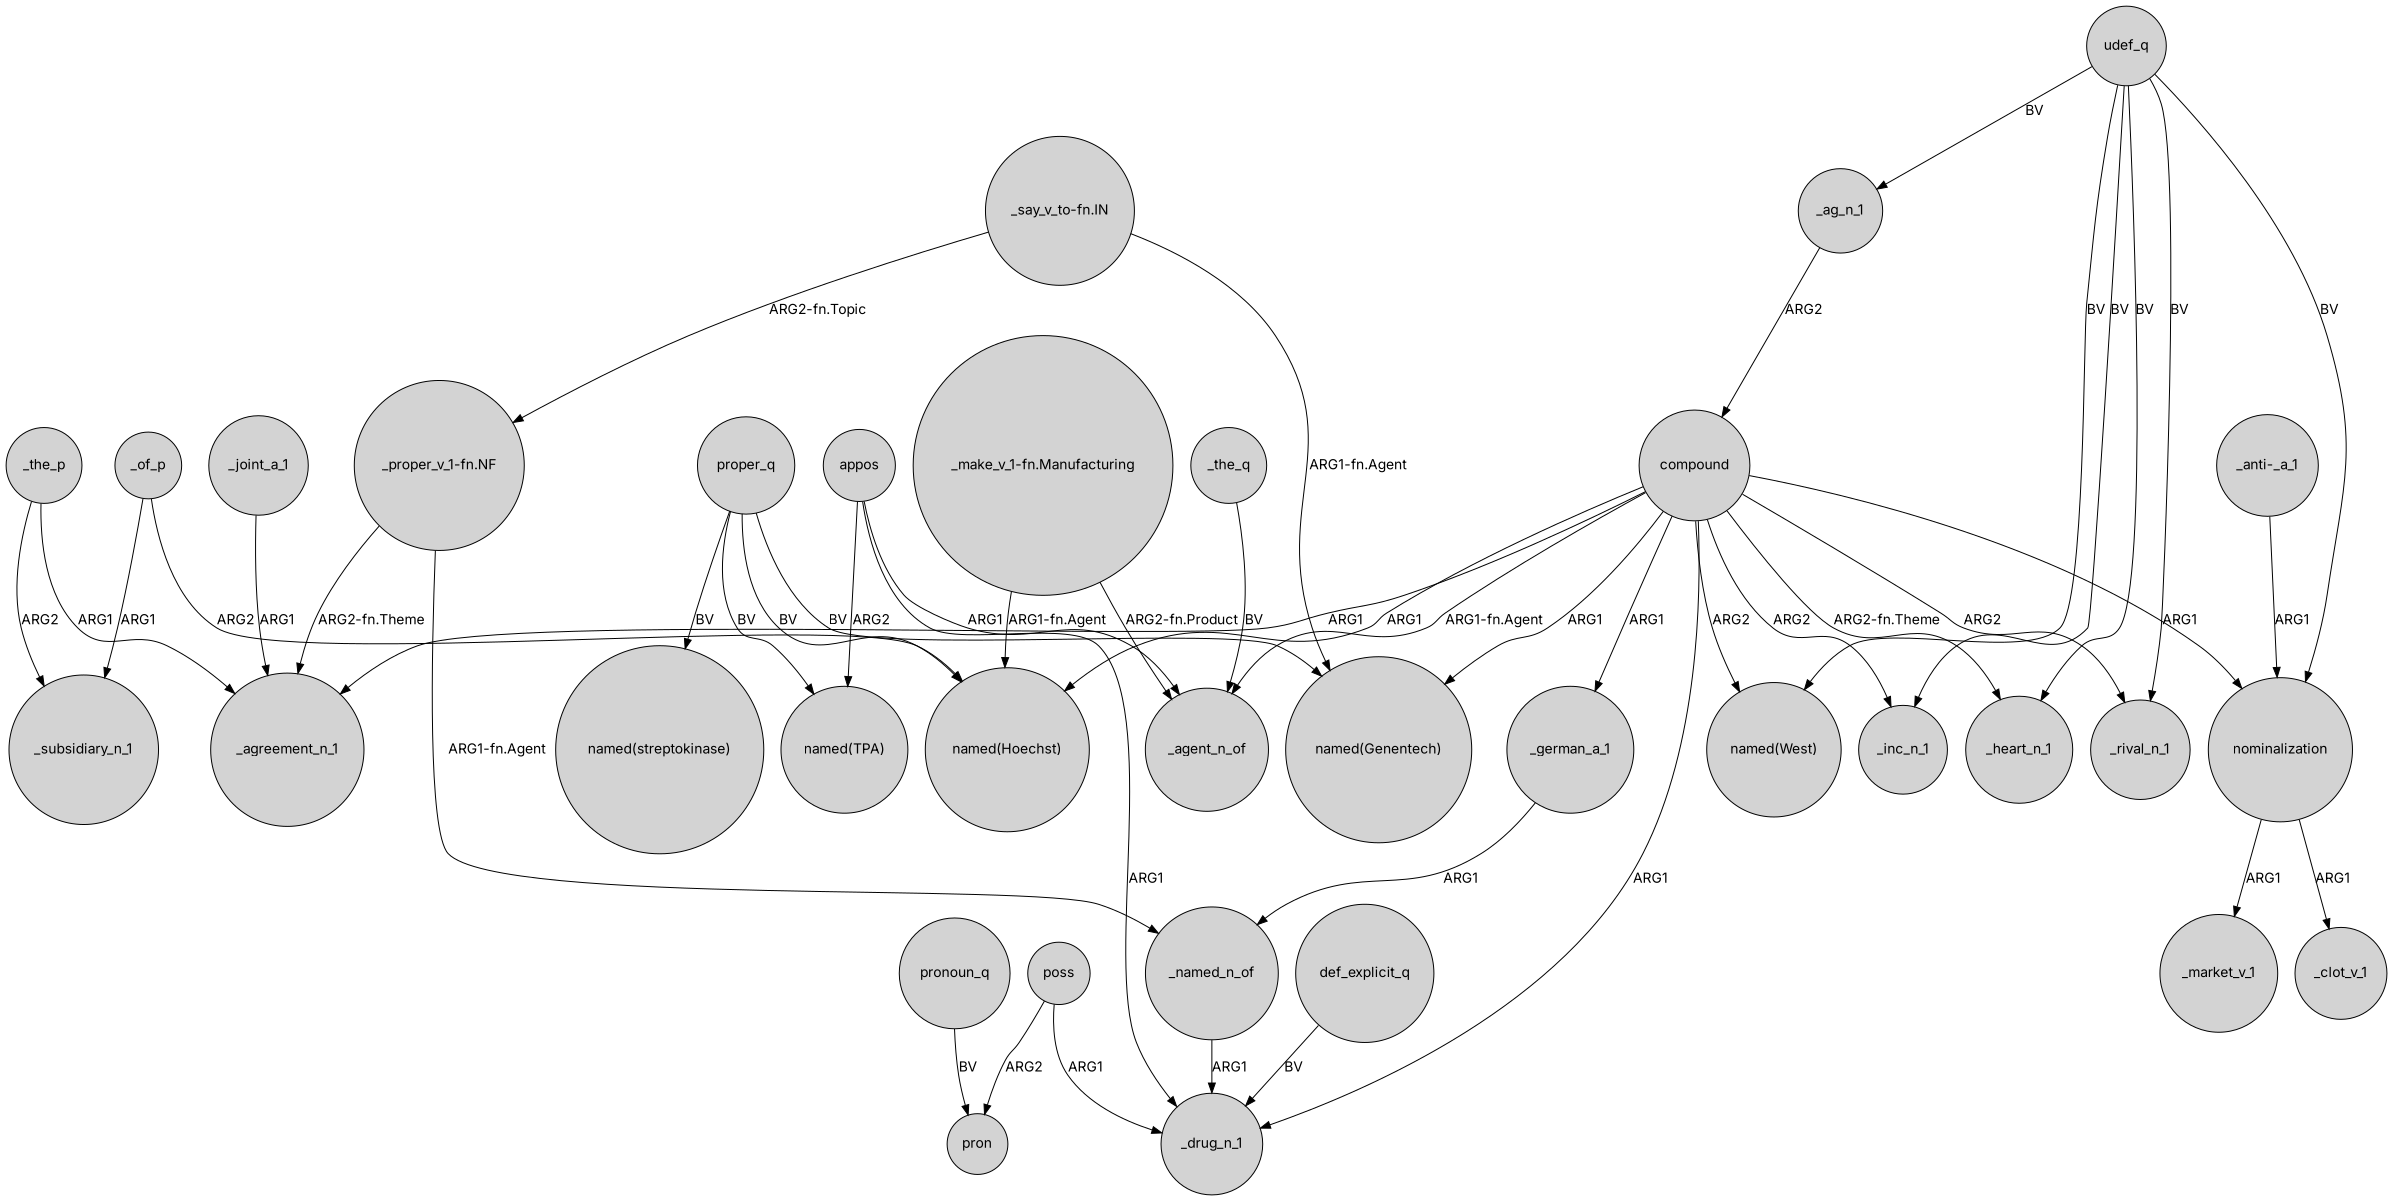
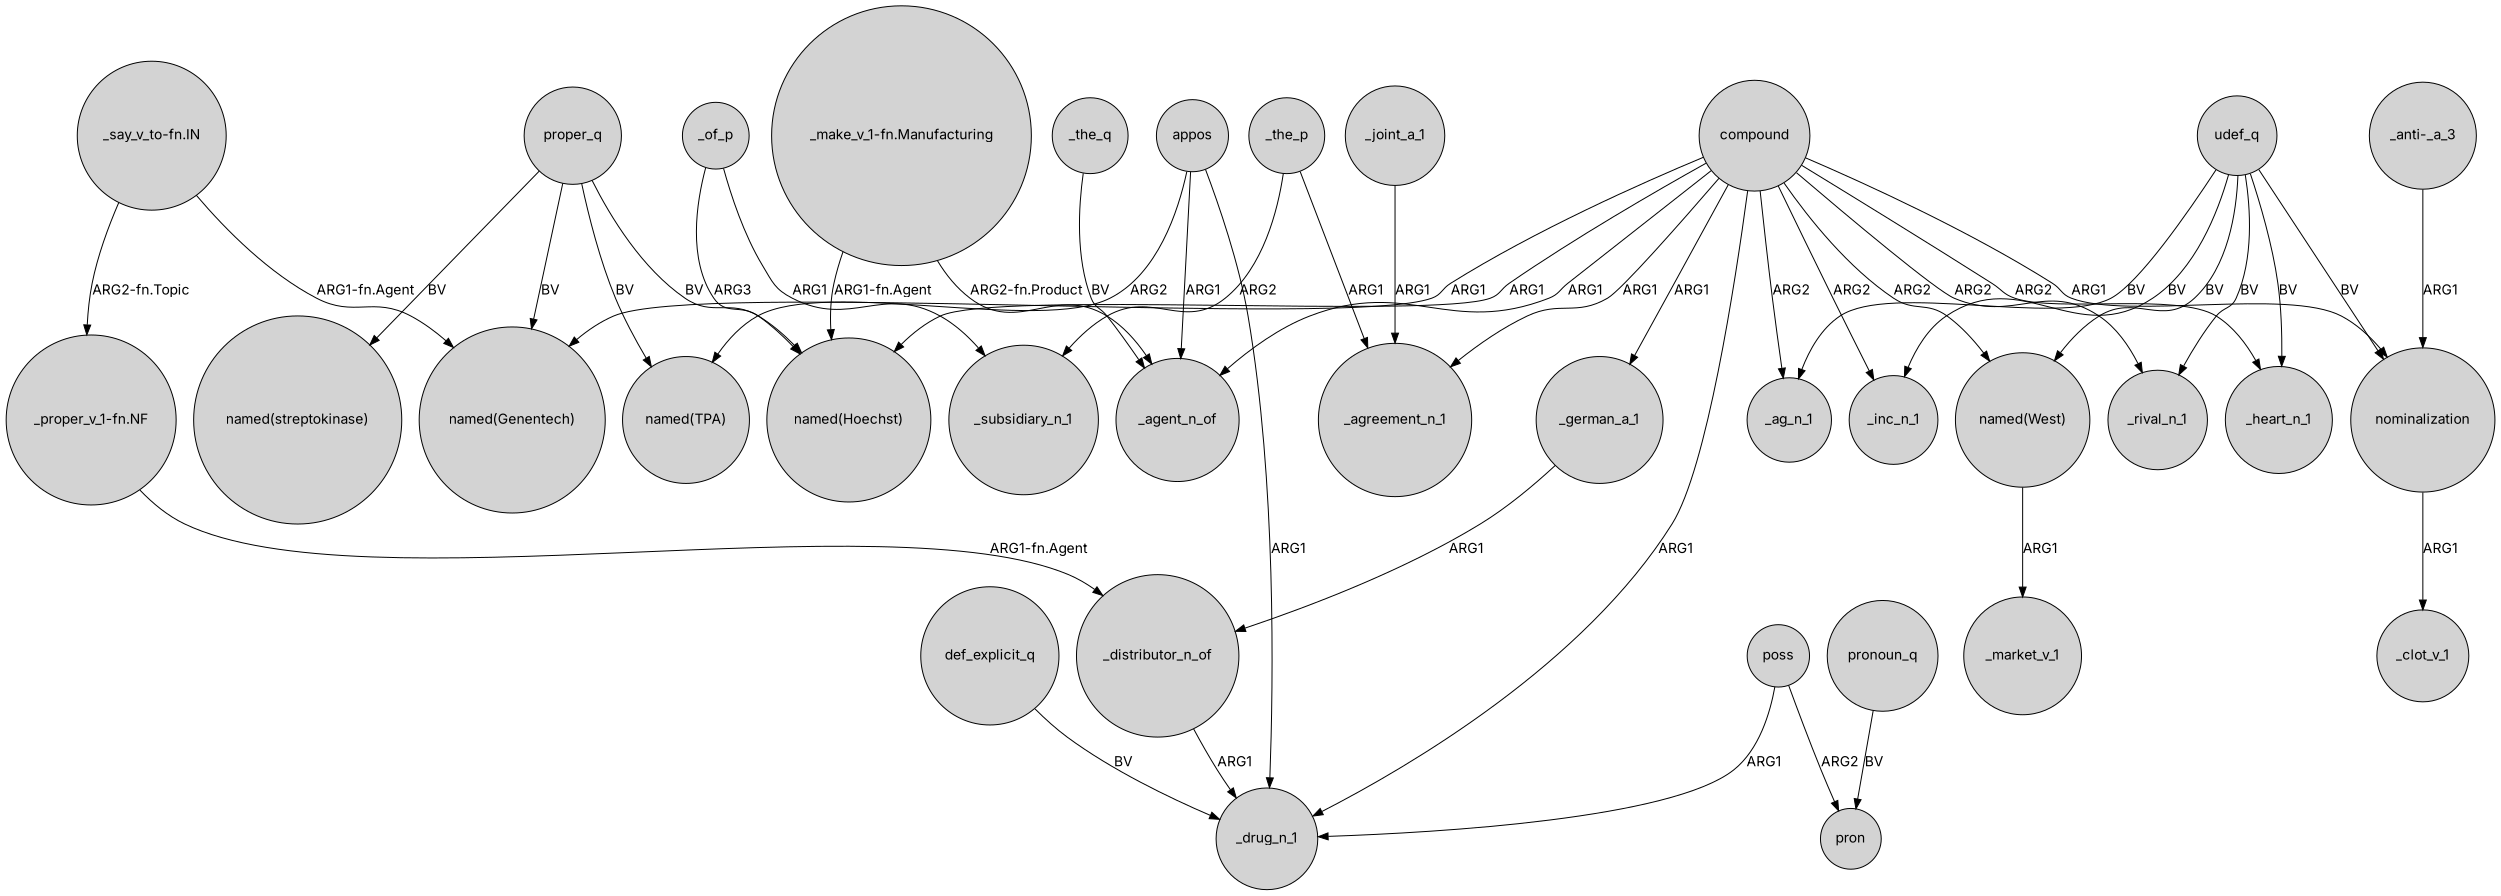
edge "_ag_n_1" -> "compound": reversed
node "_anti-_a_1": label "_anti-_a_1" -> "_anti-_a_3"
edge "_proper_v_1-fn.NF" -> "_agreement_n_1": removed, label "ARG2-fn.Theme"
edge "_of_p" -> "named(Hoechst)": label "ARG2" -> "ARG3"
edge "compound" -> "_agent_n_of": label "ARG1-fn.Agent" -> "ARG1"
edge "compound" -> "_heart_n_1": label "ARG2-fn.Theme" -> "ARG2"
edge "nominalization" -> "_market_v_1": now "named(West)" -> "_market_v_1"
node "_named_n_of": label "_named_n_of" -> "_distributor_n_of"
